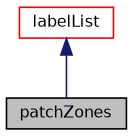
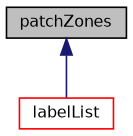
edge "patchZones" -> "labelList": reversed
